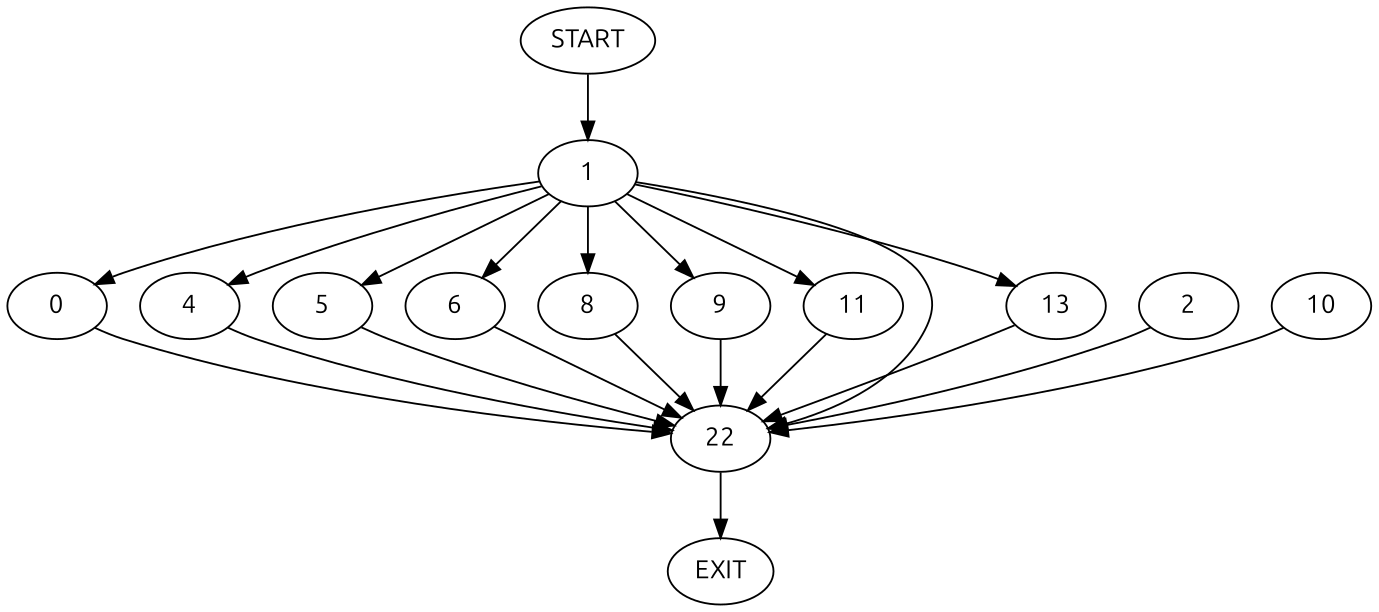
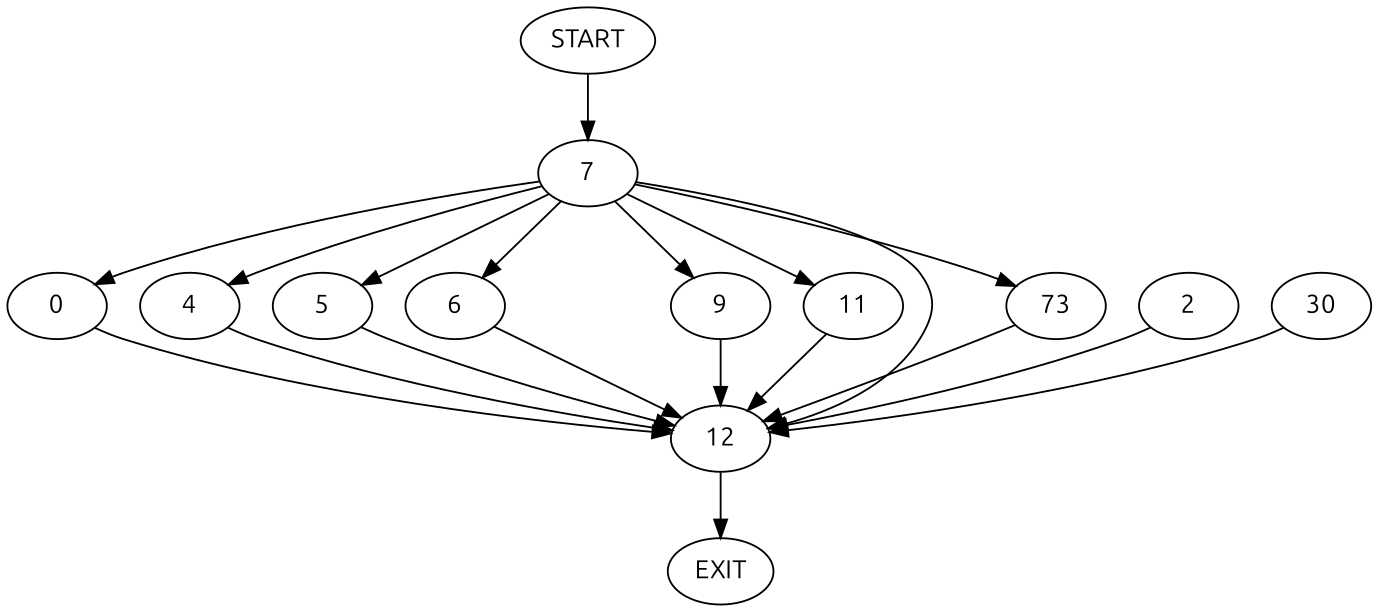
node "1": label "1" -> "7"
node "8": removed
node "13": label "13" -> "73"
node "10": label "10" -> "30"
node "22": label "22" -> "12"
